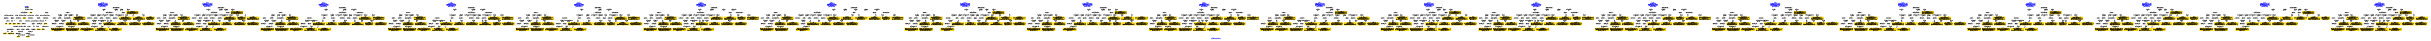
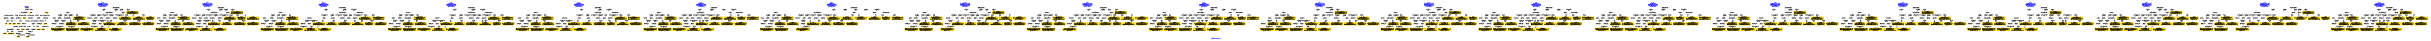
node "Inscription": fillcolor lightgray -> gold
node "Artist_URI": fillcolor lightgray -> gold
